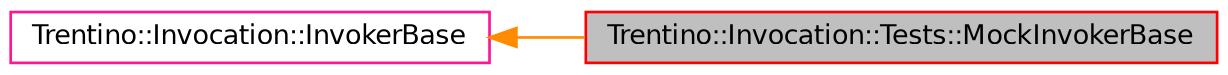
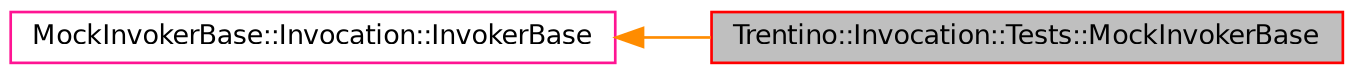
node "Trentino::Invocation::InvokerBase": label "Trentino::Invocation::InvokerBase" -> "MockInvokerBase::Invocation::InvokerBase"
